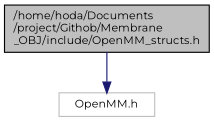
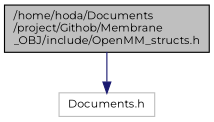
node "OpenMM.h": label "OpenMM.h" -> "Documents.h"
